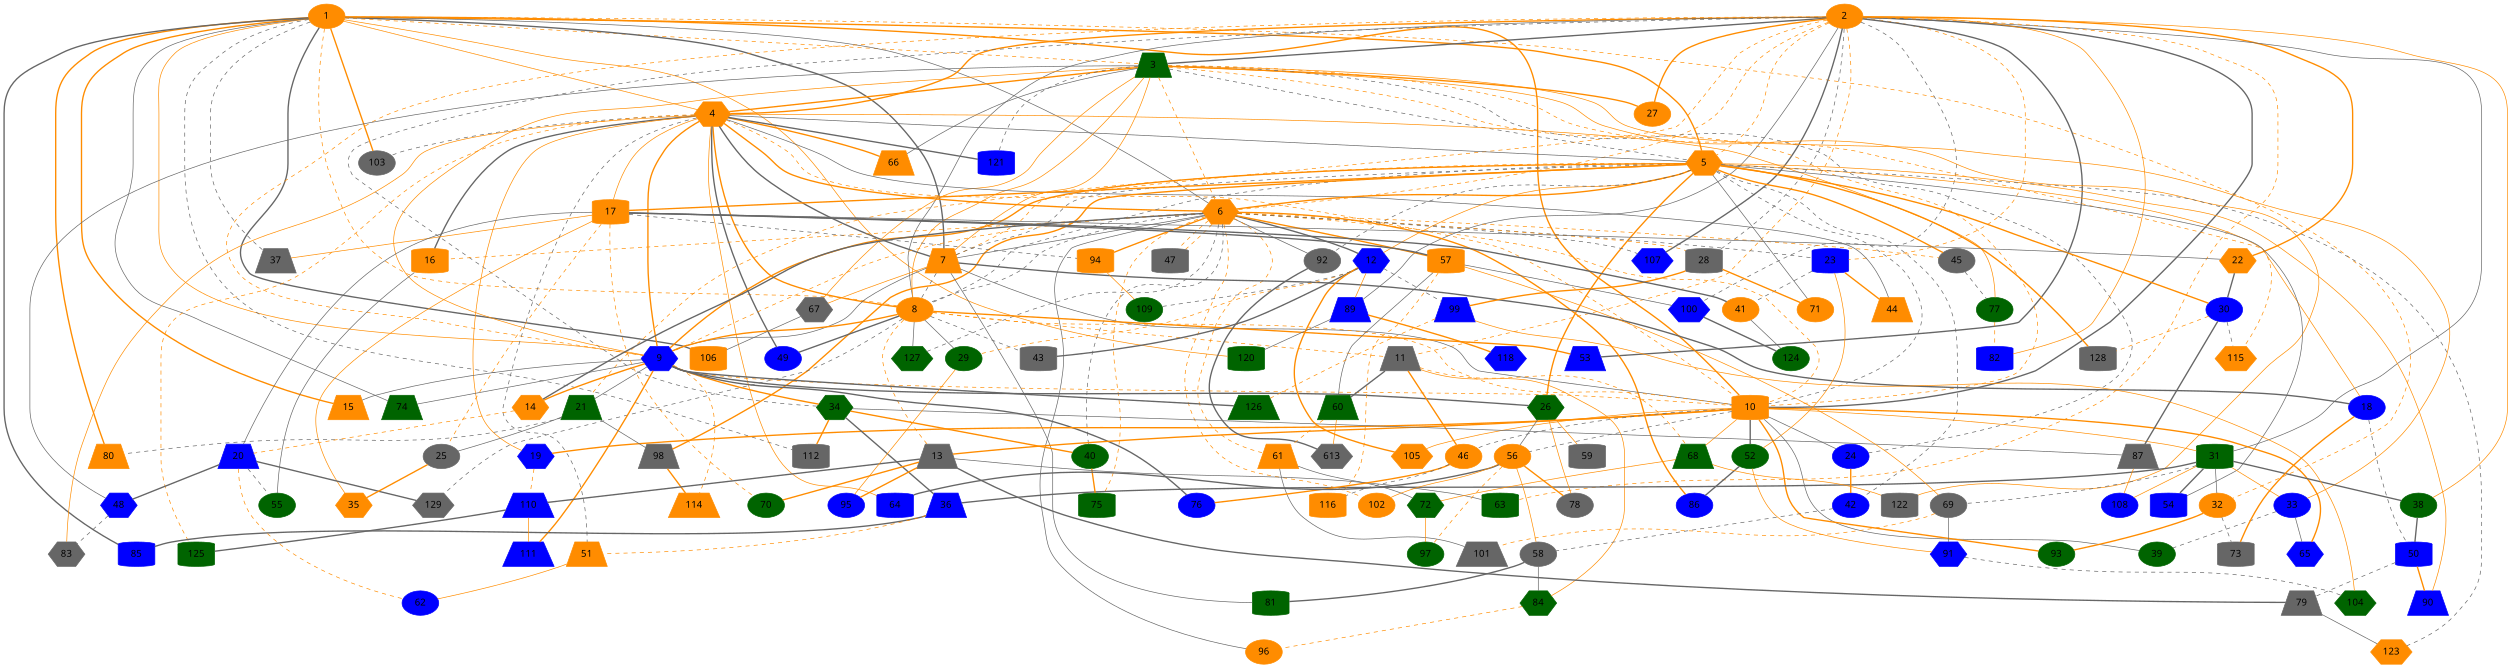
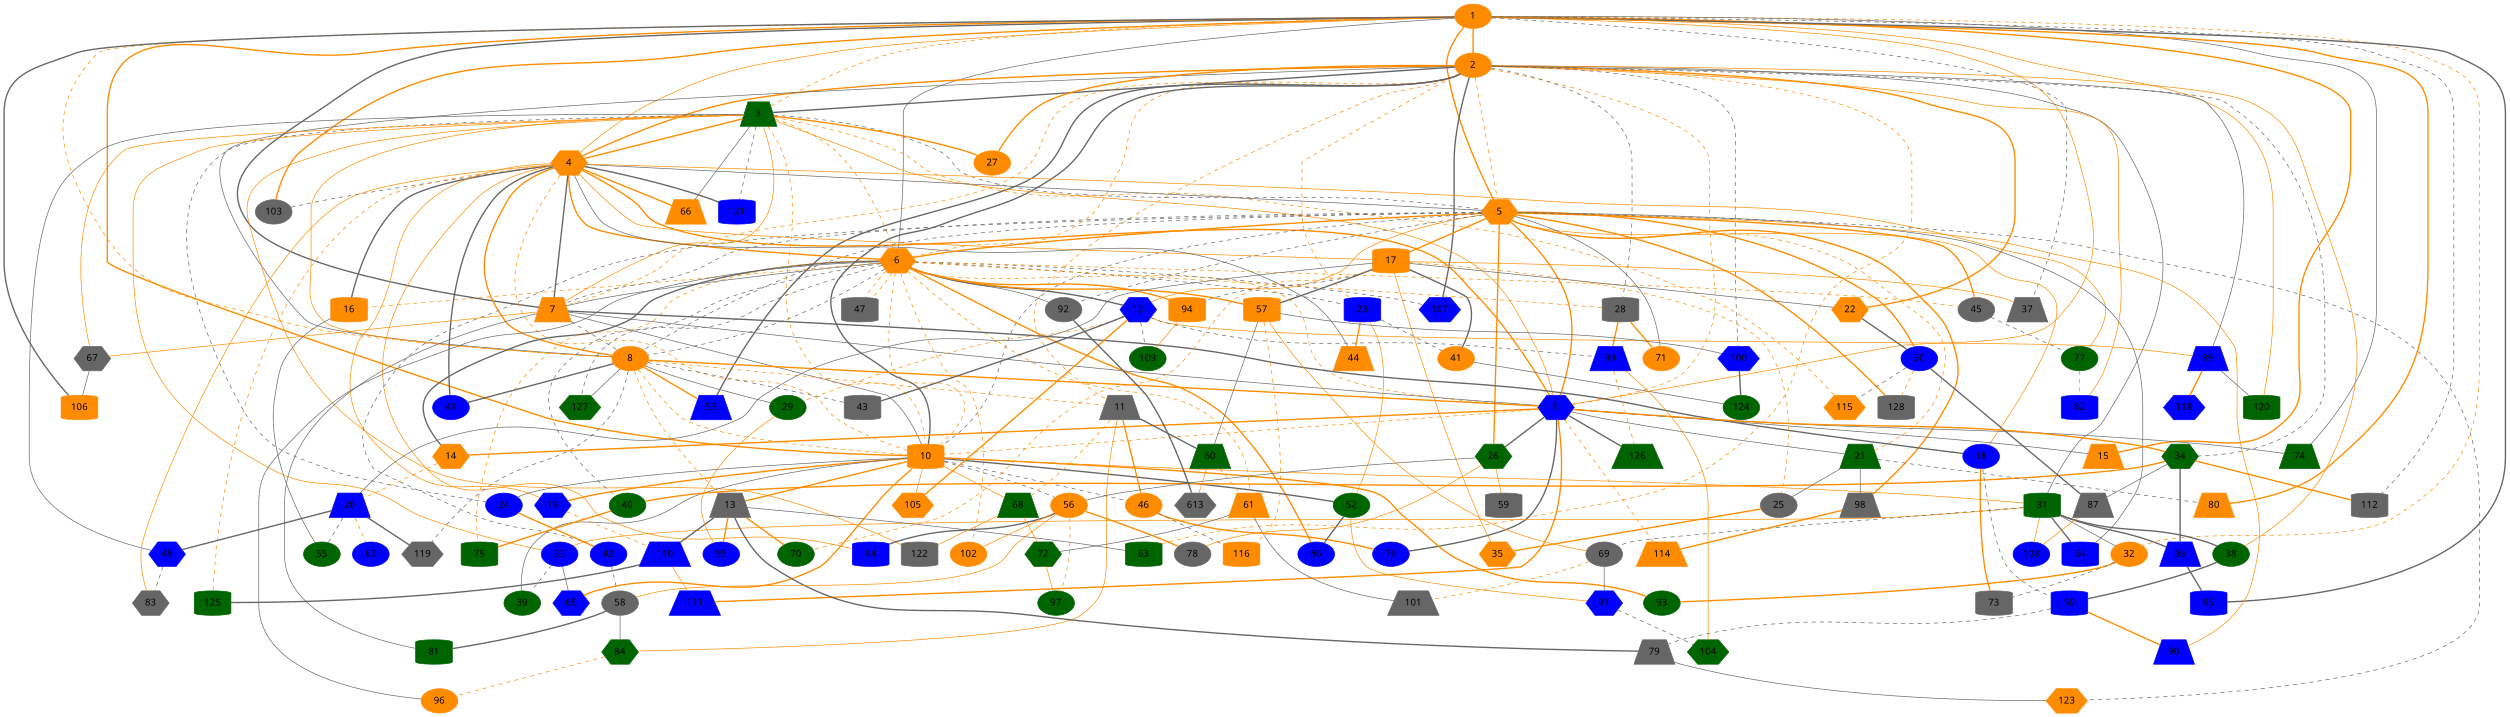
edge "1" -- "2": added
node "129": label "129" -> "119"
node "51": removed
